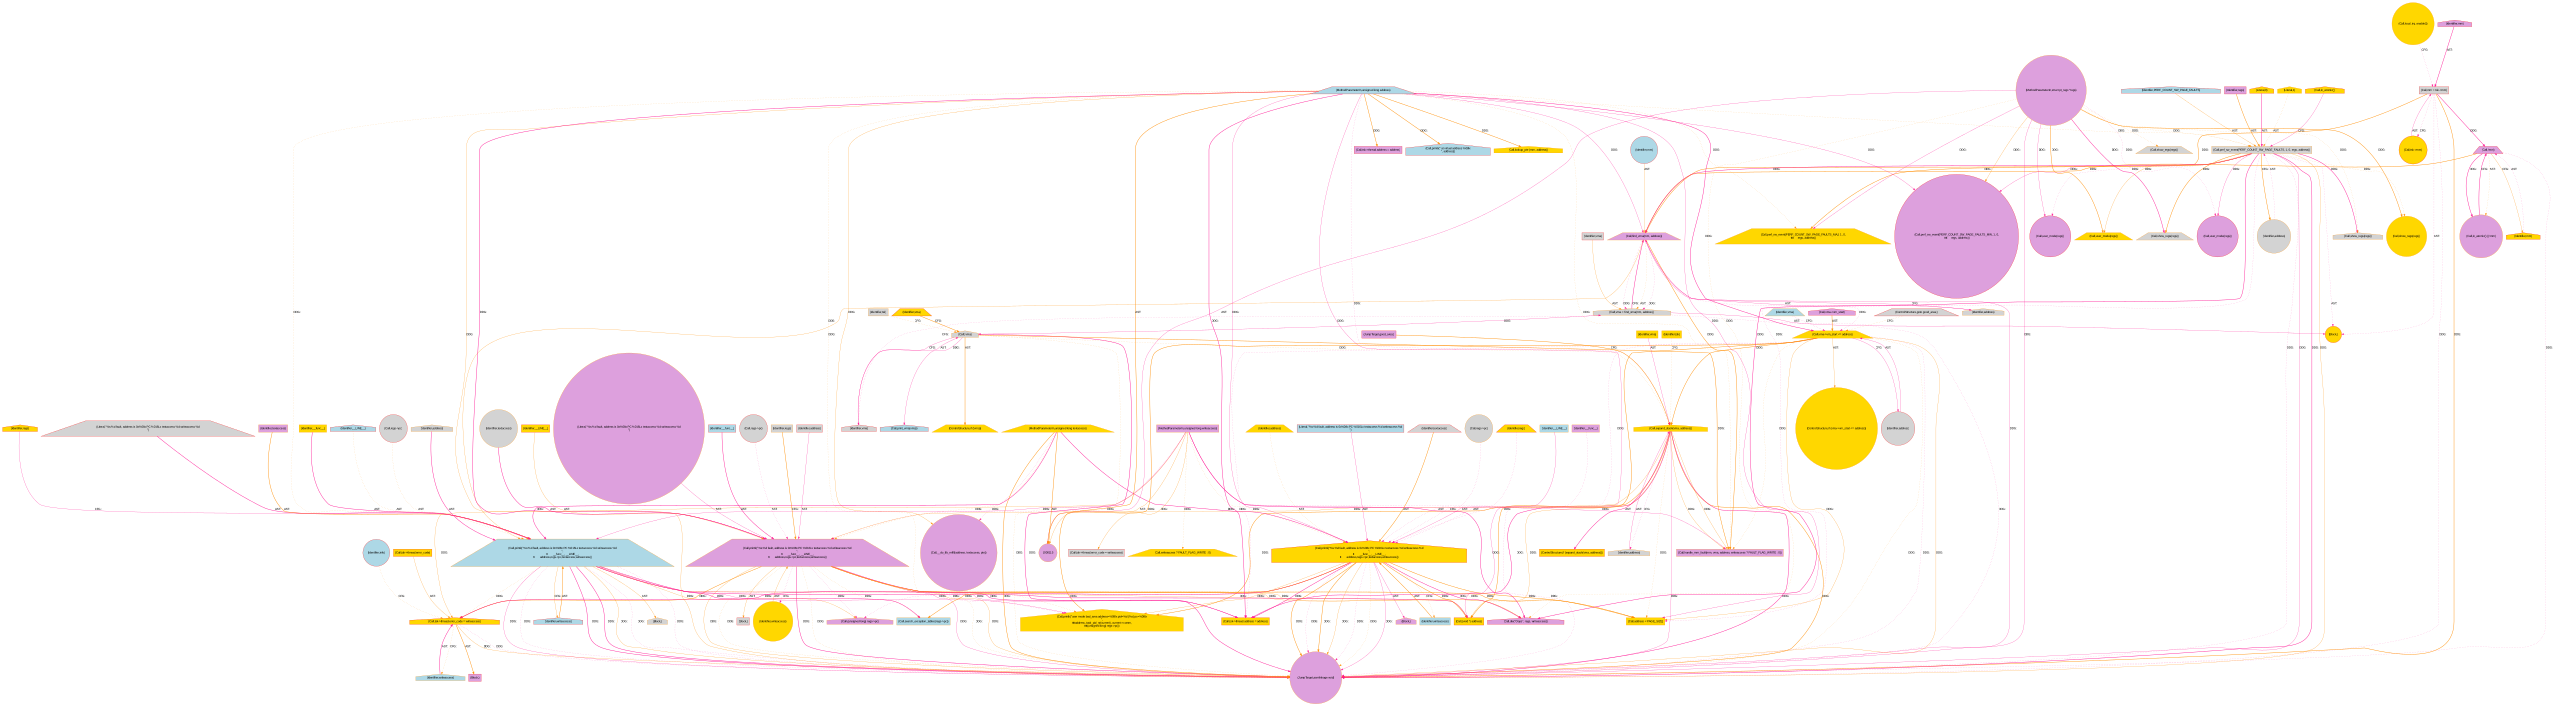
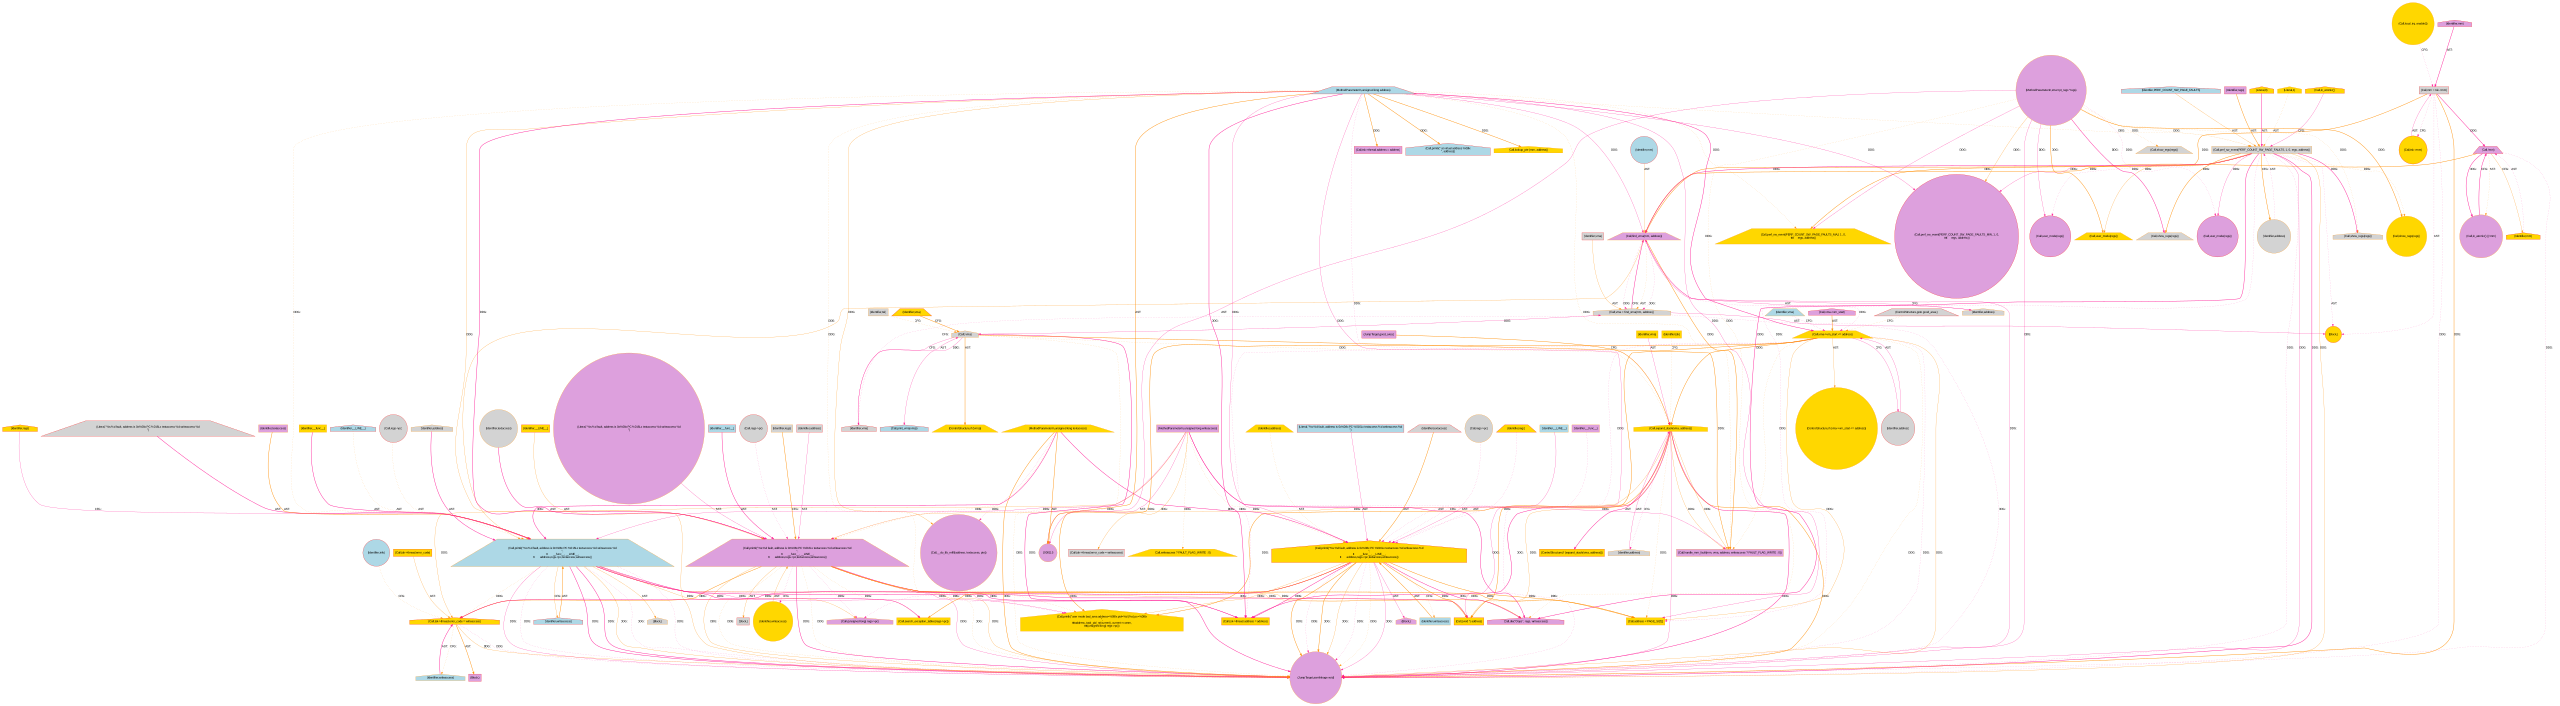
edge "(MethodParameterIn,unsigned long writeaccess)" -> "1000115": color darkorange -> deeppink
node "(Call,search_exception_tables(regs->pc))": fillcolor lightblue -> gold
